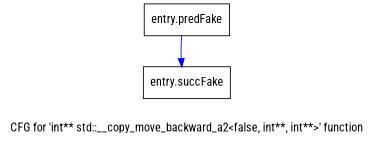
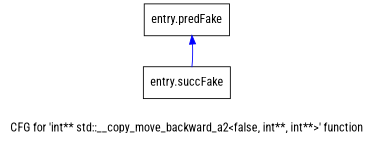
edge "entry.predFake" -> "entry.succFake": reversed
